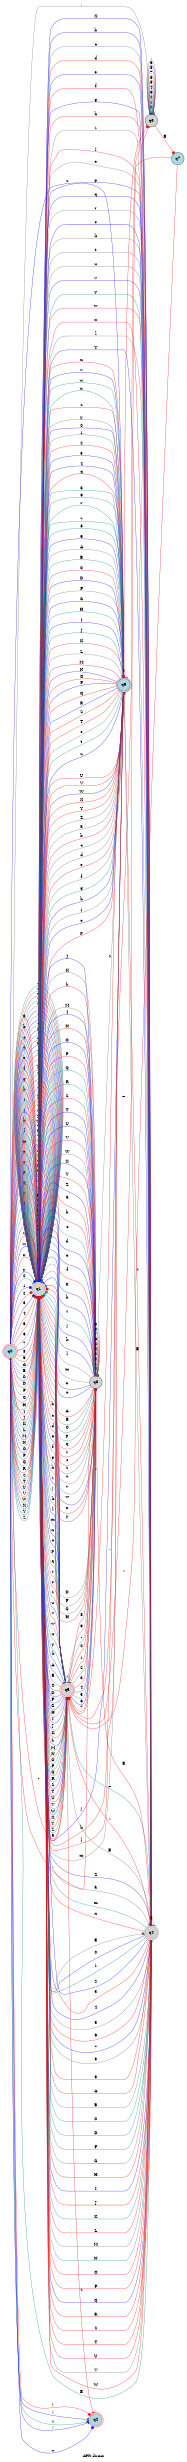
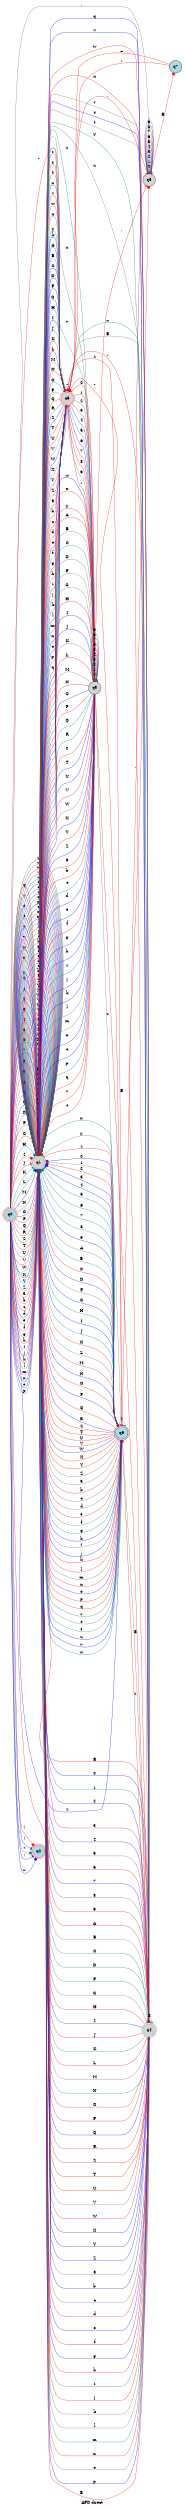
edge "q8" -> "q5": color gray40 -> red
edge "q1" -> "q4": color gray40 -> red
edge "q8" -> "q0": now "q8" -> "q3"
edge "q5" -> "q2": now "q5" -> "q6"
edge "q0" -> "q4": color teal -> red
